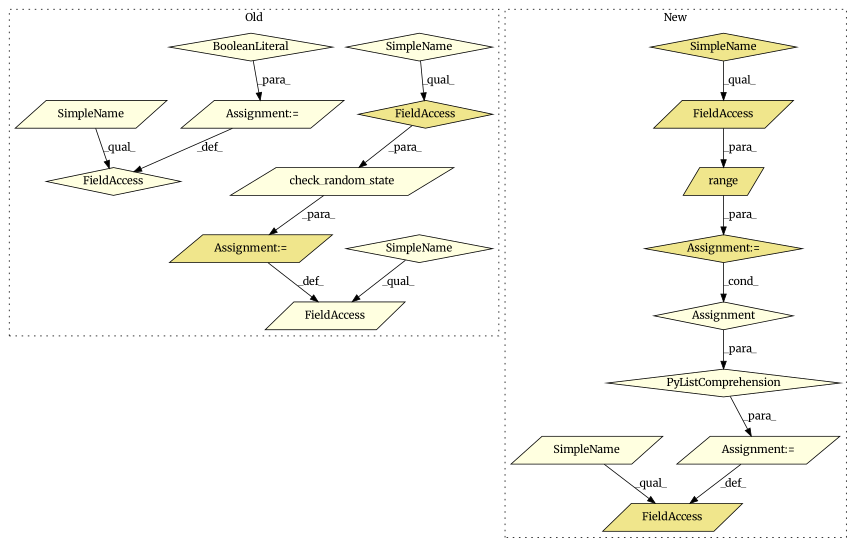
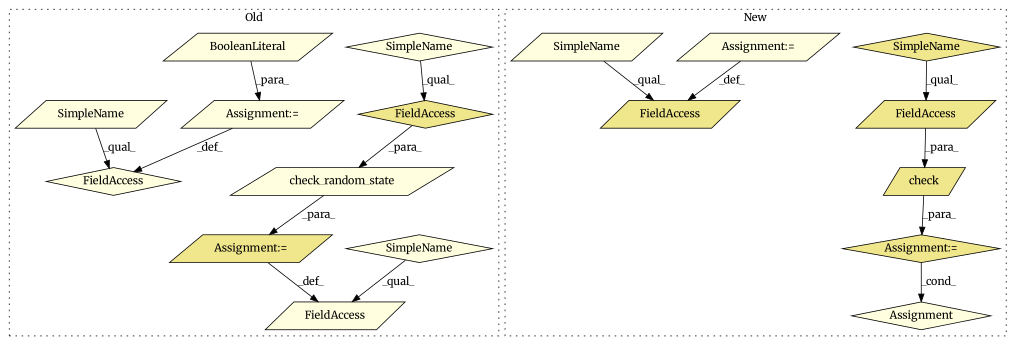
node "BooleanLiteral": shape diamond -> parallelogram
node "range": label "range" -> "check"
node "PyListComprehension": removed
